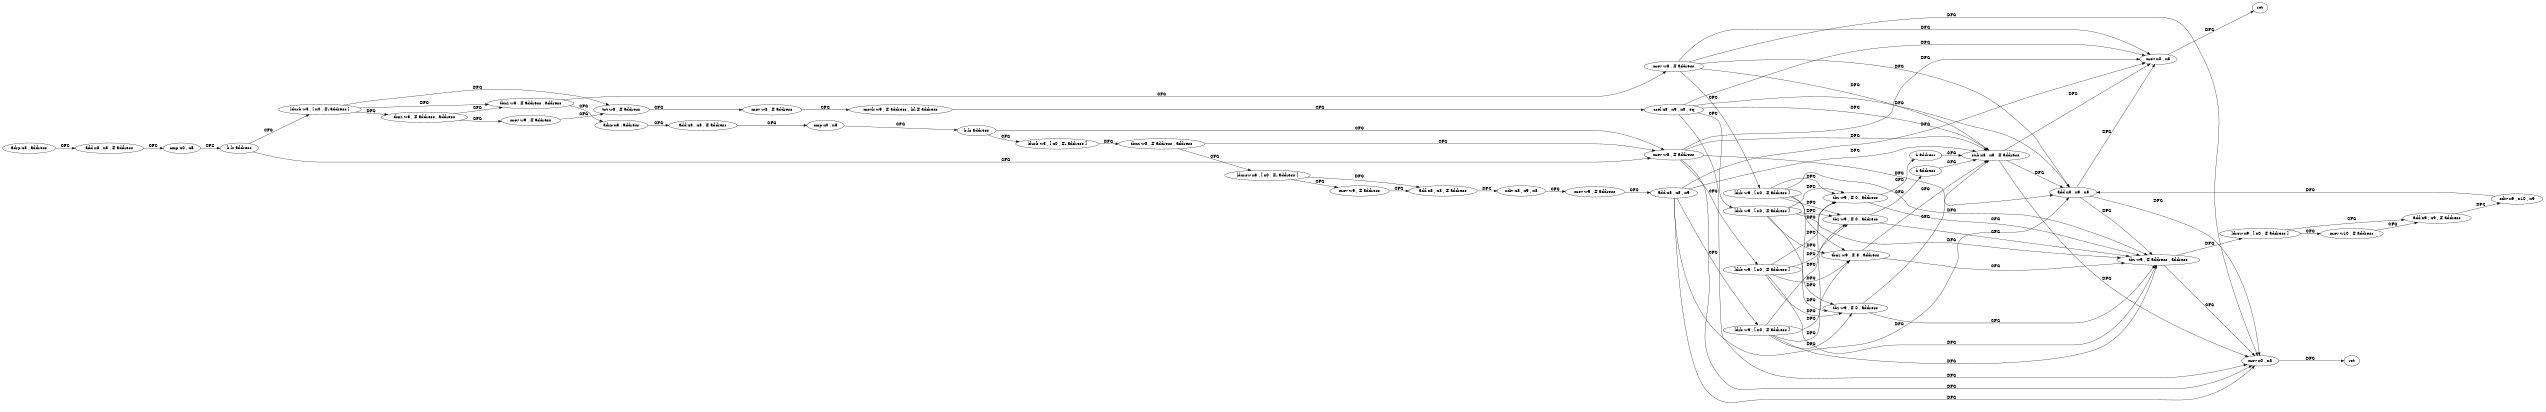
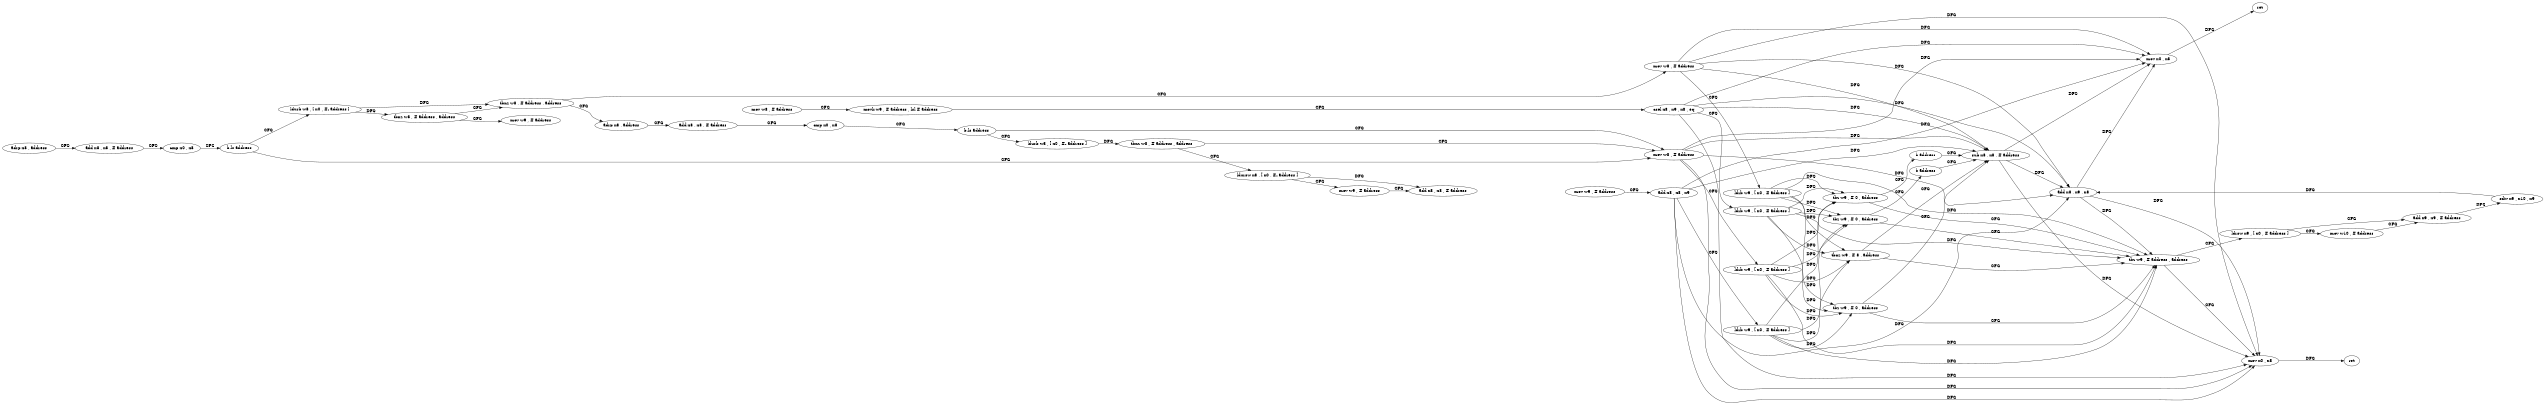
node "tst w8 , # address": removed
node "sdiv x8 , x9 , x8": removed
edge "tbz w9 , # address , address" -> "ldrsw x9 , [ x0 , # address ]": label "DFG" -> "CFG"
